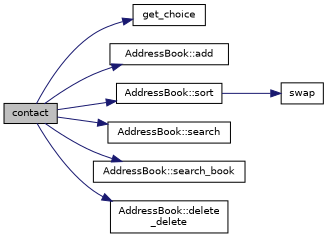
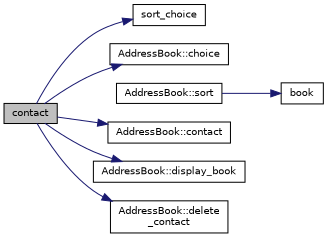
node "get_choice": label "get_choice" -> "sort_choice"
node "AddressBook::add": label "AddressBook::add" -> "AddressBook::choice"
node "swap": label "swap" -> "book"
edge "contact" -> "AddressBook::sort": removed
node "AddressBook::search": label "AddressBook::search" -> "AddressBook::contact"
node "AddressBook::search_book": label "AddressBook::search_book" -> "AddressBook::display_book"
node "AddressBook::delete _delete": label "AddressBook::delete _delete" -> "AddressBook::delete _contact"
